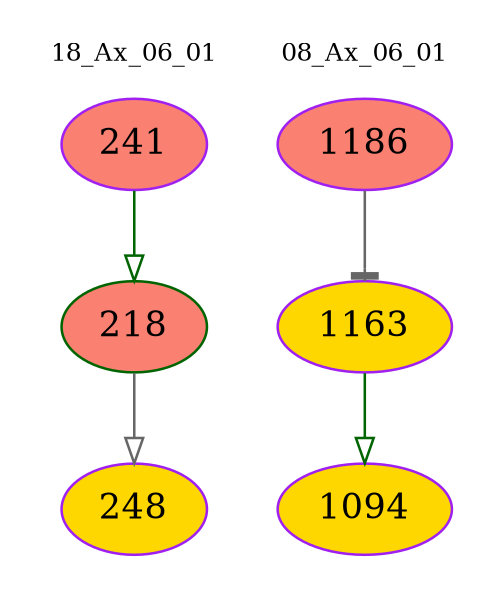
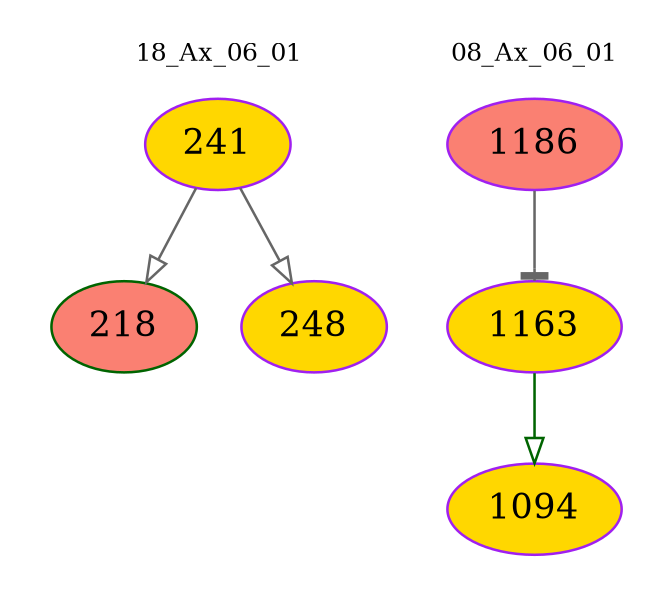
node "241": fillcolor salmon -> gold
edge "241" -> "218": color darkgreen -> gray40
edge "218" -> "248": now "241" -> "248"
